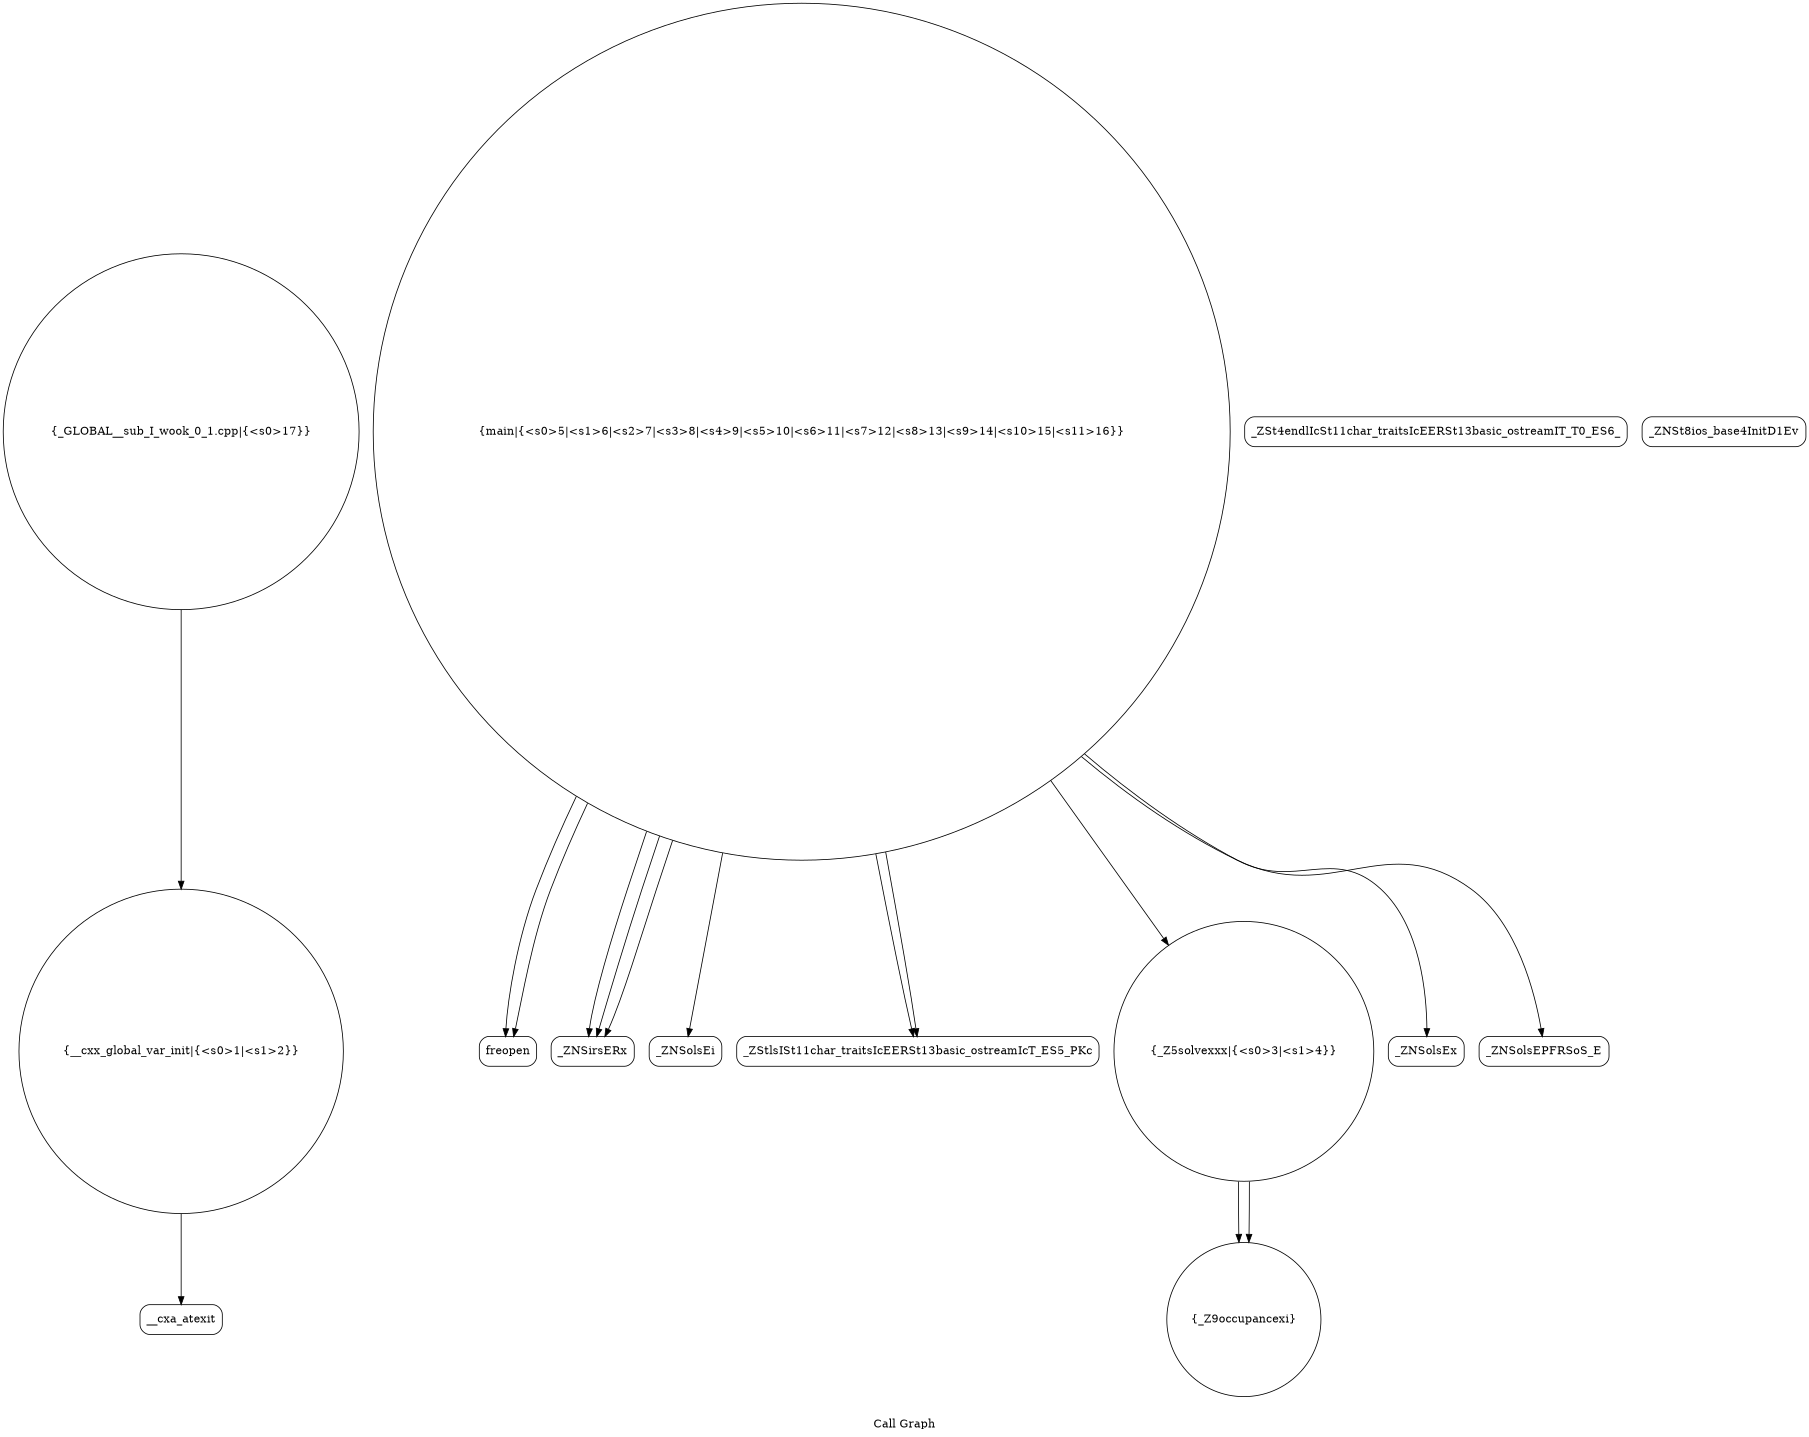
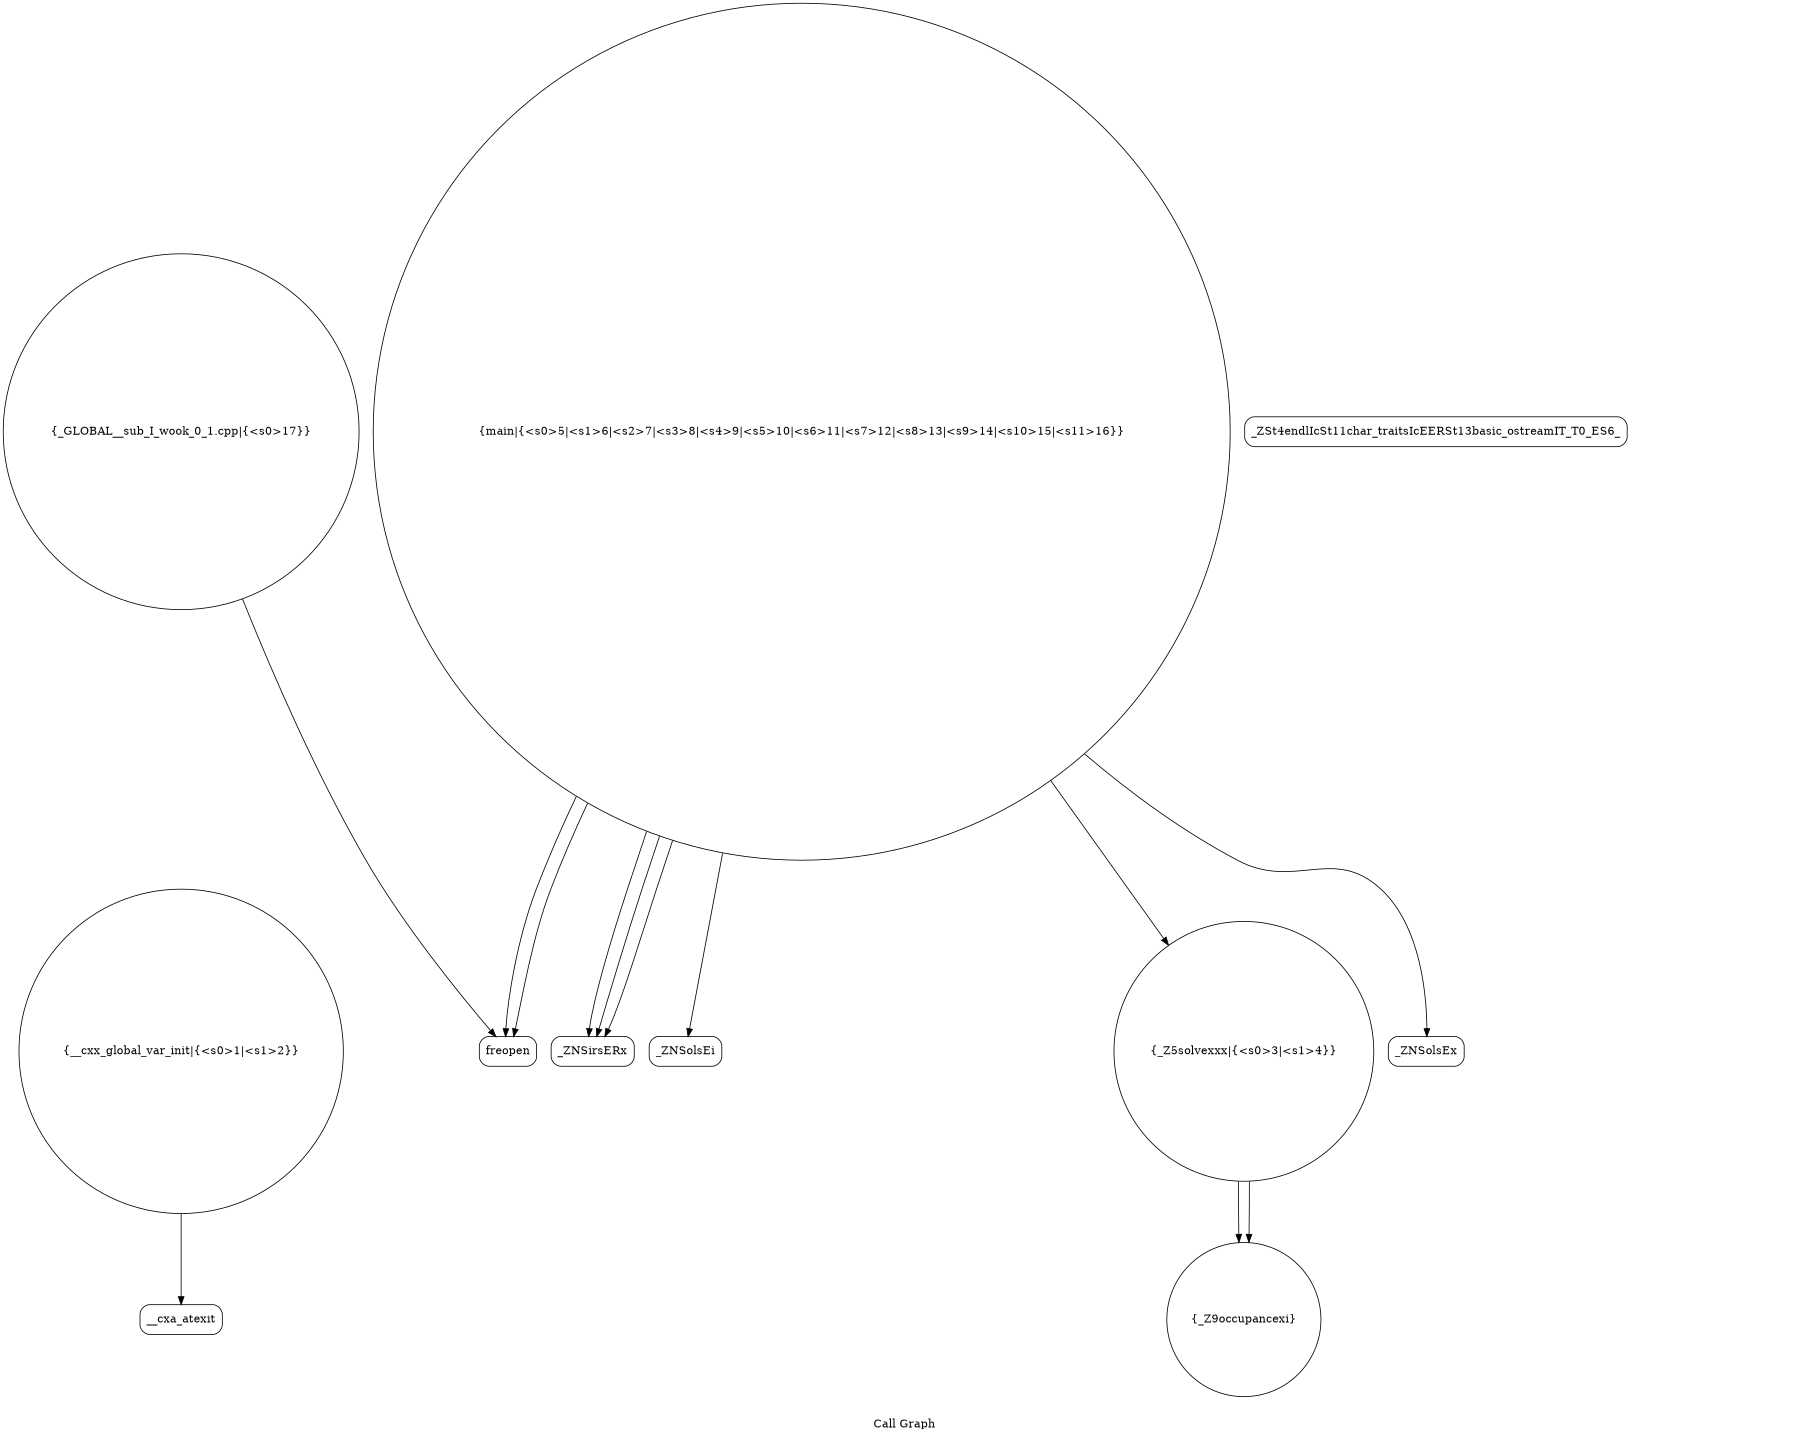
node "_ZNSt8ios_base4InitD1Ev": removed
edge "{_GLOBAL__sub_I_wook_0_1.cpp|{<s0>17}}" -> "{__cxx_global_var_init|{<s0>1|<s1>2}}": now "{_GLOBAL__sub_I_wook_0_1.cpp|{<s0>17}}" -> "freopen"
node "_ZStlsISt11char_traitsIcEERSt13basic_ostreamIcT_ES5_PKc": removed
node "_ZNSolsEPFRSoS_E": removed
